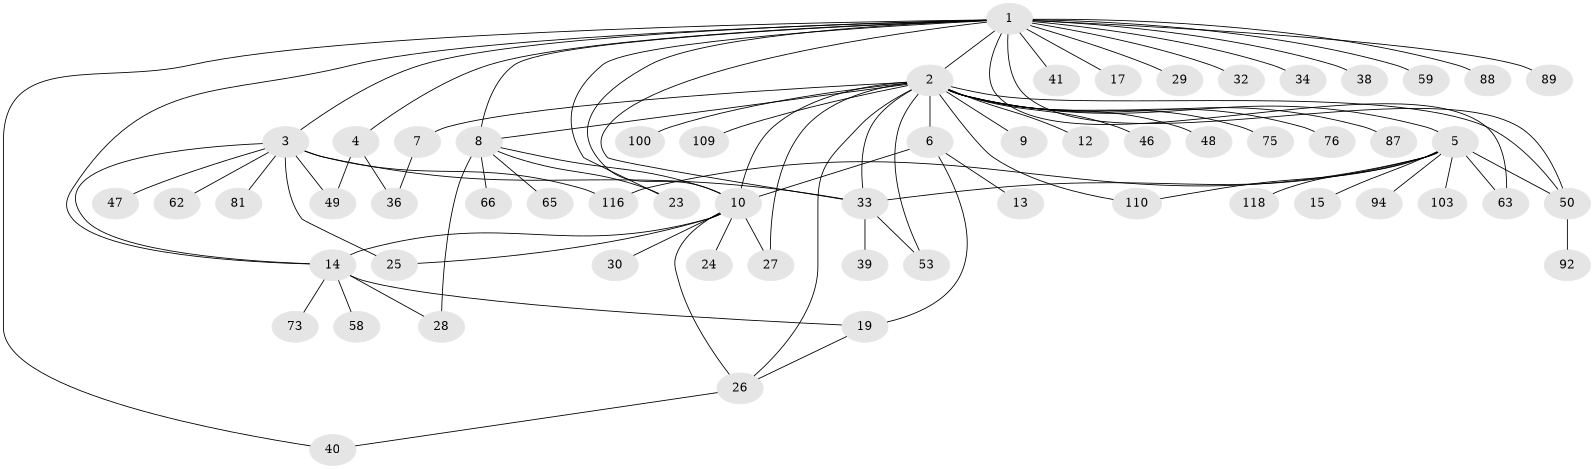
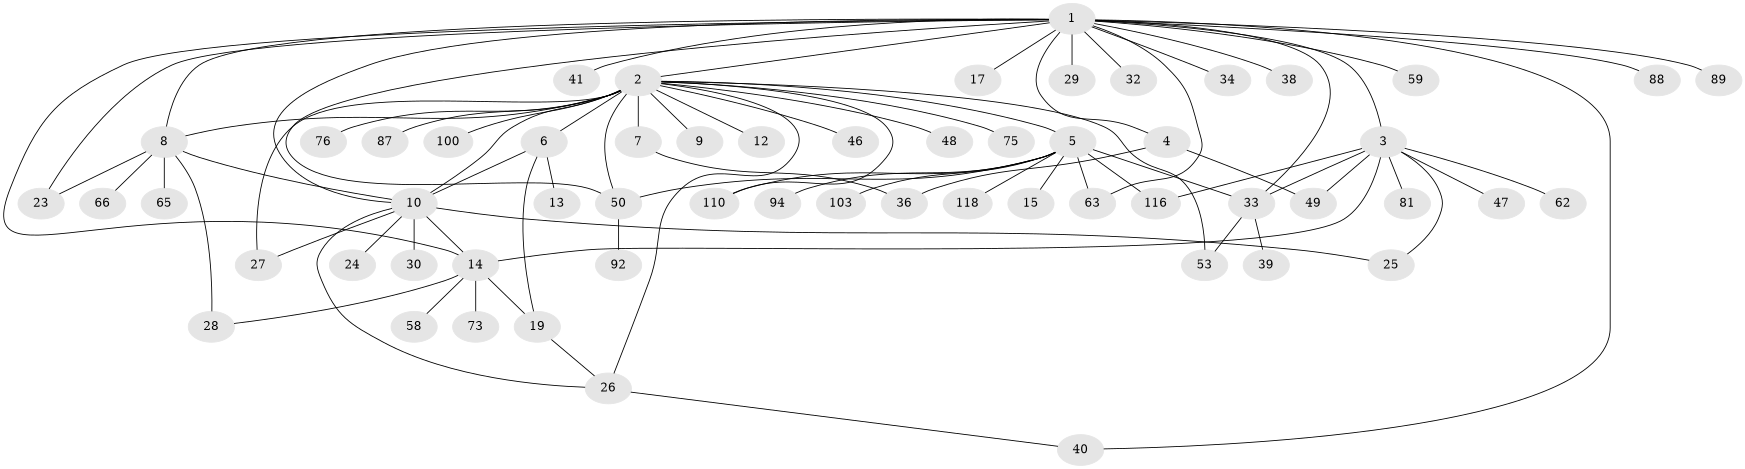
edge "2" -- "33": removed
node "109": removed
